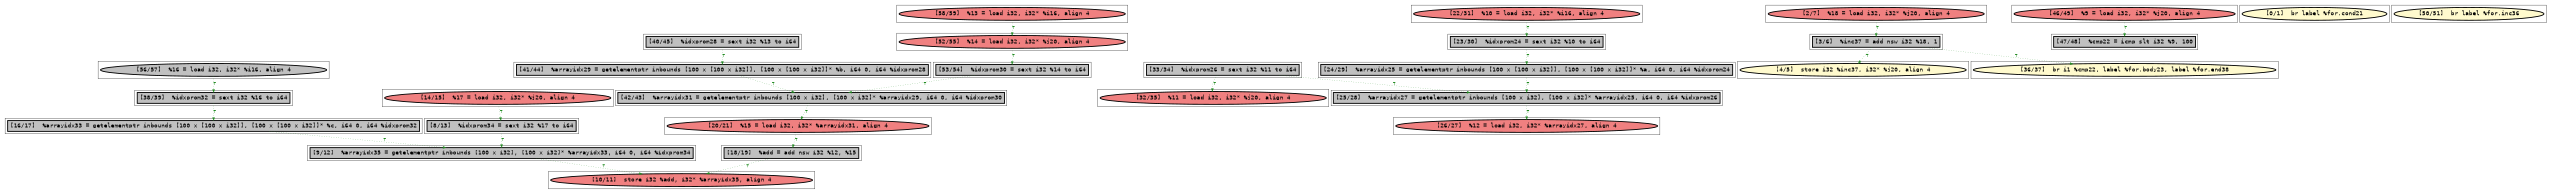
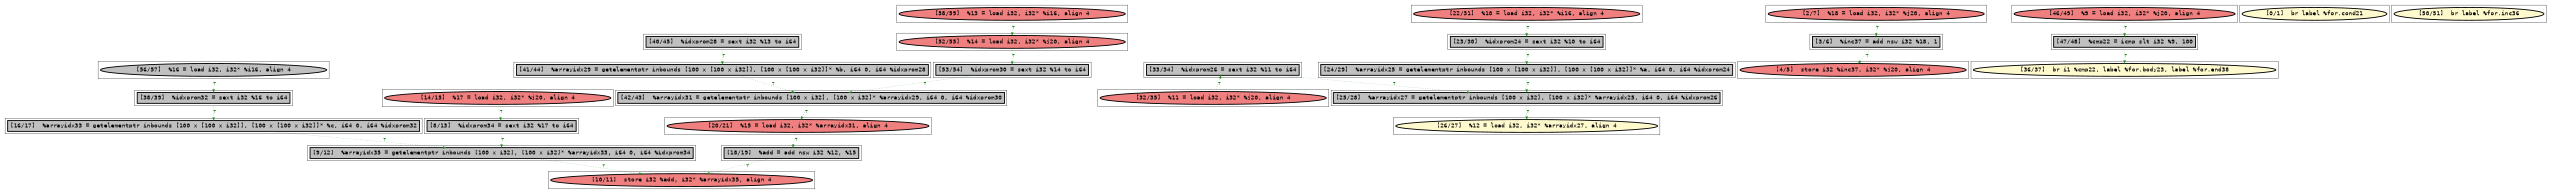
edge "[3/6]  %inc37 = add nsw i32 %18, 1" -> "[36/37]  br i1 %cmp22, label %for.body23, label %for.end38": now "[47/48]  %cmp22 = icmp slt i32 %9, 100" -> "[36/37]  br i1 %cmp22, label %for.body23, label %for.end38"
node "[4/5]  store i32 %inc37, i32* %j20, align 4": fillcolor lemonchiffon -> lightcoral
edge "[33/34]  %idxprom26 = sext i32 %11 to i64" -> "[32/35]  %11 = load i32, i32* %j20, align 4": reversed
node "[26/27]  %12 = load i32, i32* %arrayidx27, align 4": fillcolor lightcoral -> lemonchiffon
